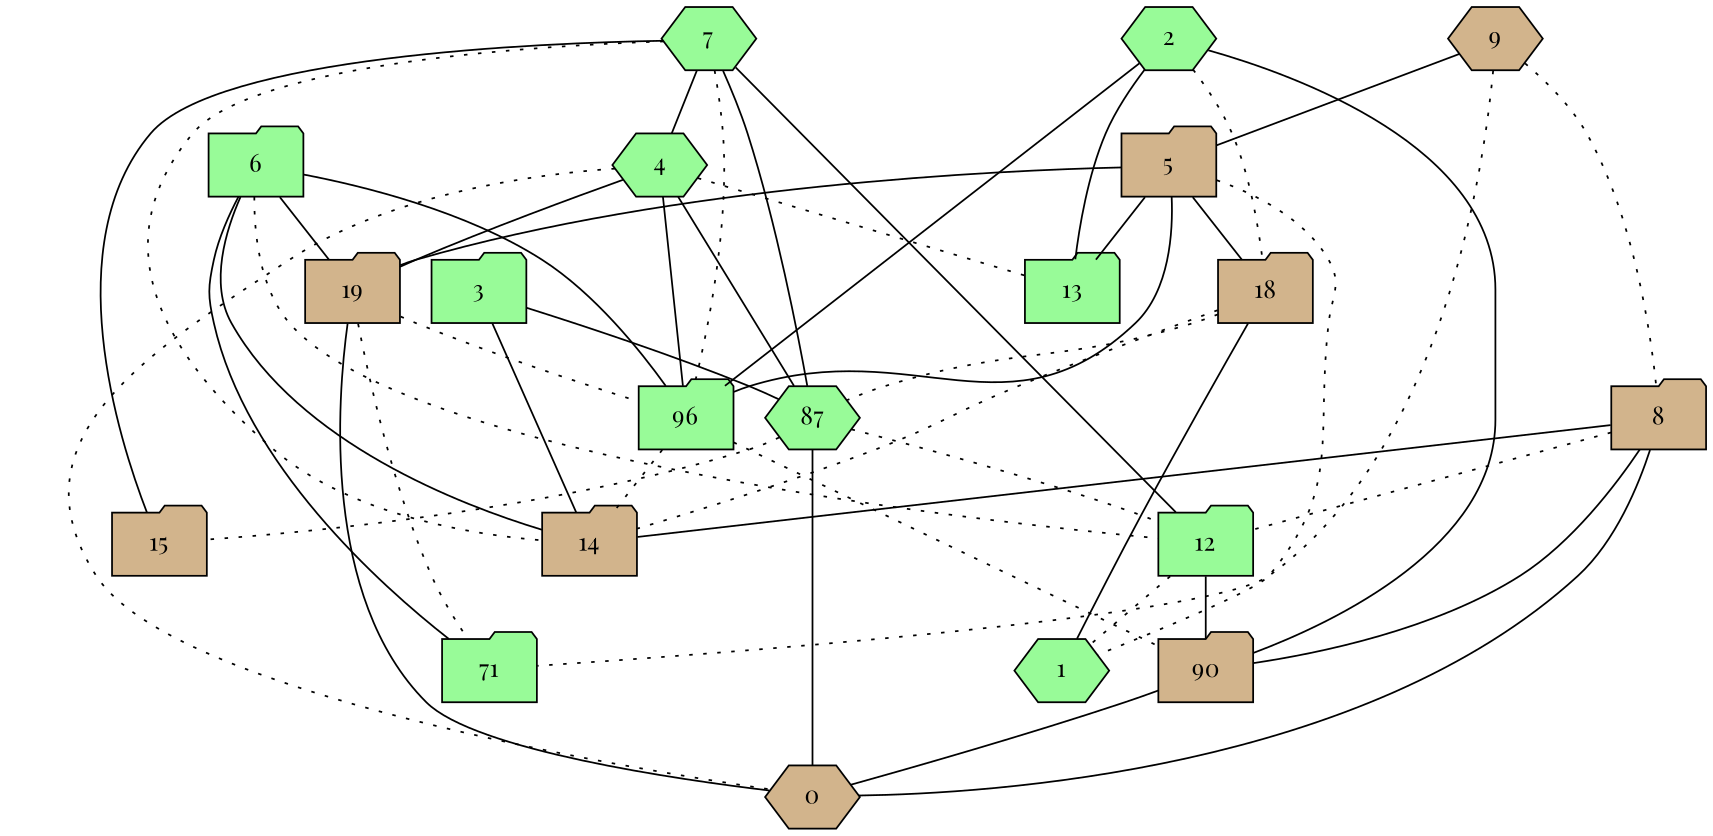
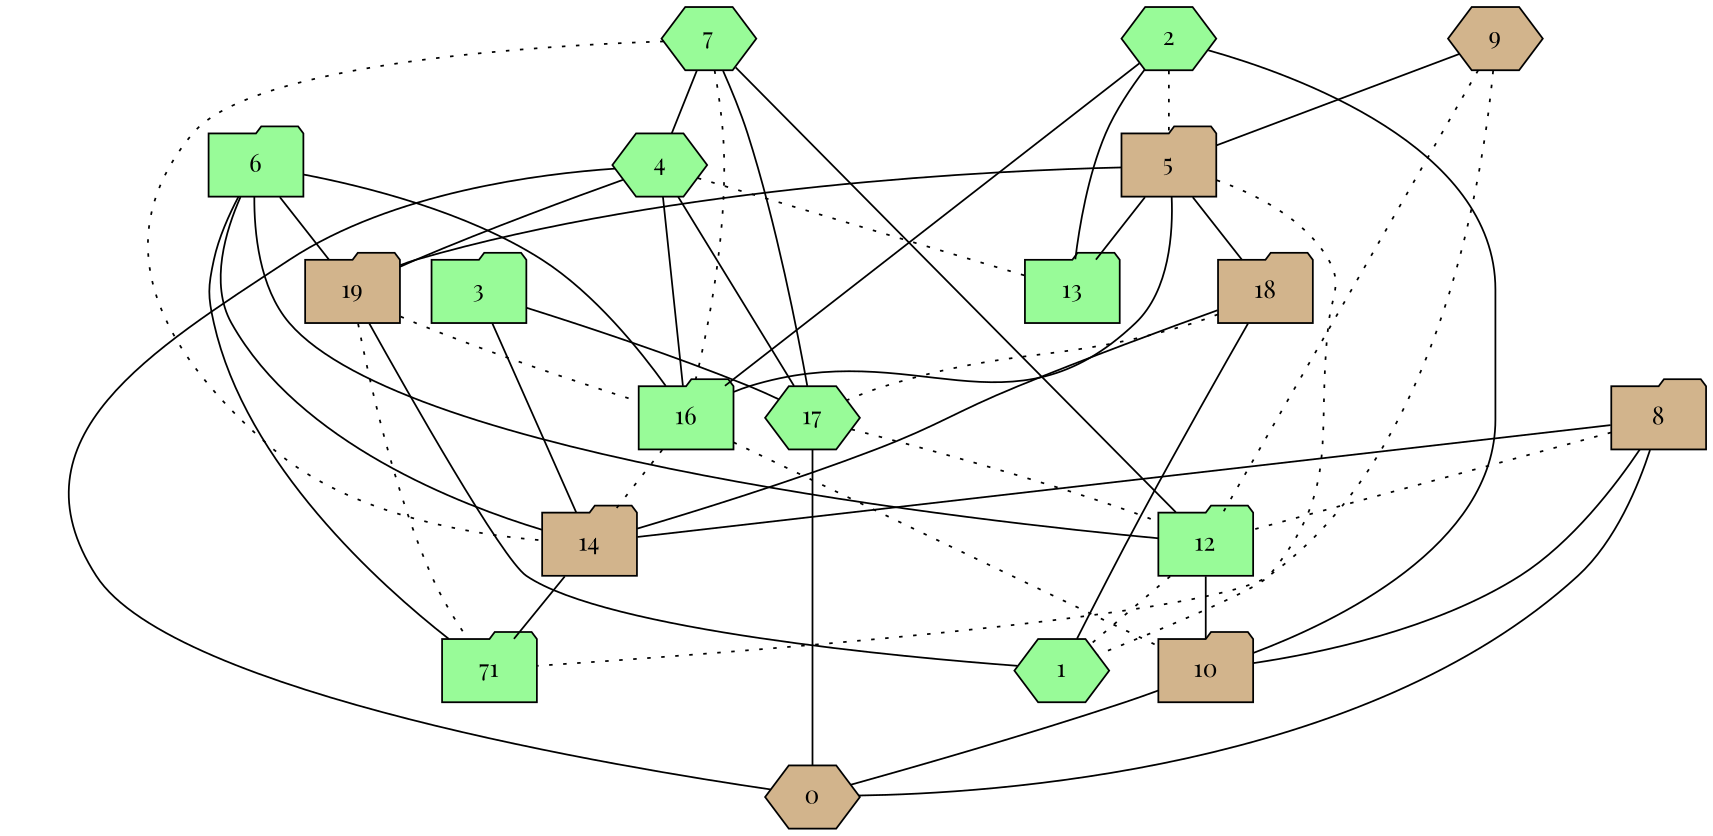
edge "2" -- "18": now "2" -- "5"
edge "9" -- "8": now "9" -- "12"
node "96": label "96" -> "16"
node "87": label "87" -> "17"
edge "18" -- "14": style dotted -> solid
edge "6" -- "12": style dotted -> solid
node "15": removed
edge "4" -- "0": style dotted -> solid
edge "14" -- "71": added
node "90": label "90" -> "10"
edge "19" -- "0": now "19" -- "1"
